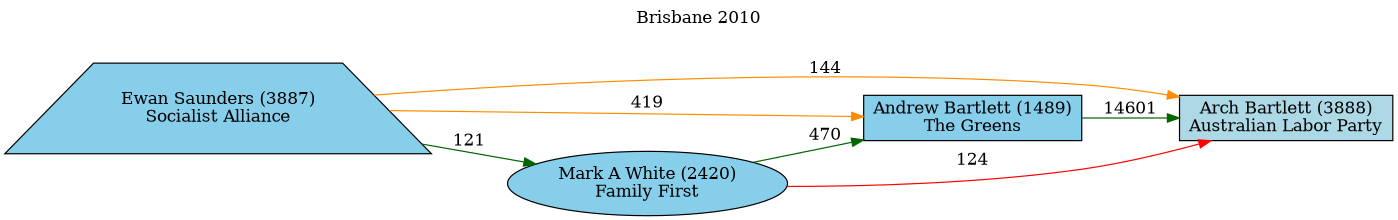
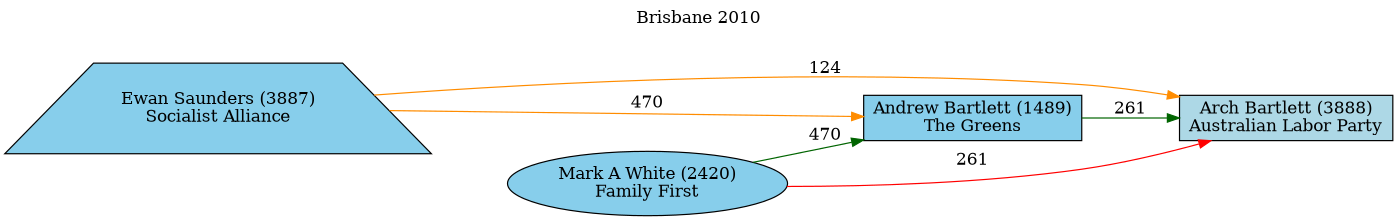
edge "Ewan Saunders (3887) Socialist Alliance" -> "Arch Bartlett (3888) Australian Labor Party": label "144" -> "124"
edge "Ewan Saunders (3887) Socialist Alliance" -> "Andrew Bartlett (1489) The Greens": label "419" -> "470"
edge "Andrew Bartlett (1489) The Greens" -> "Arch Bartlett (3888) Australian Labor Party": label "14601" -> "261"
edge "Ewan Saunders (3887) Socialist Alliance" -> "Mark A White (2420) Family First": removed, label "121"
edge "Mark A White (2420) Family First" -> "Arch Bartlett (3888) Australian Labor Party": label "124" -> "261"
